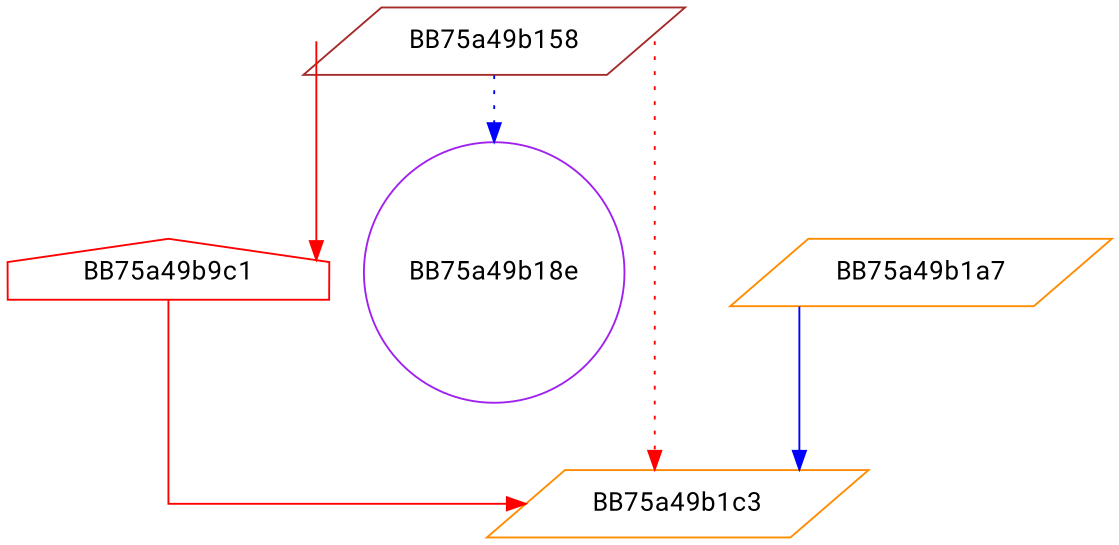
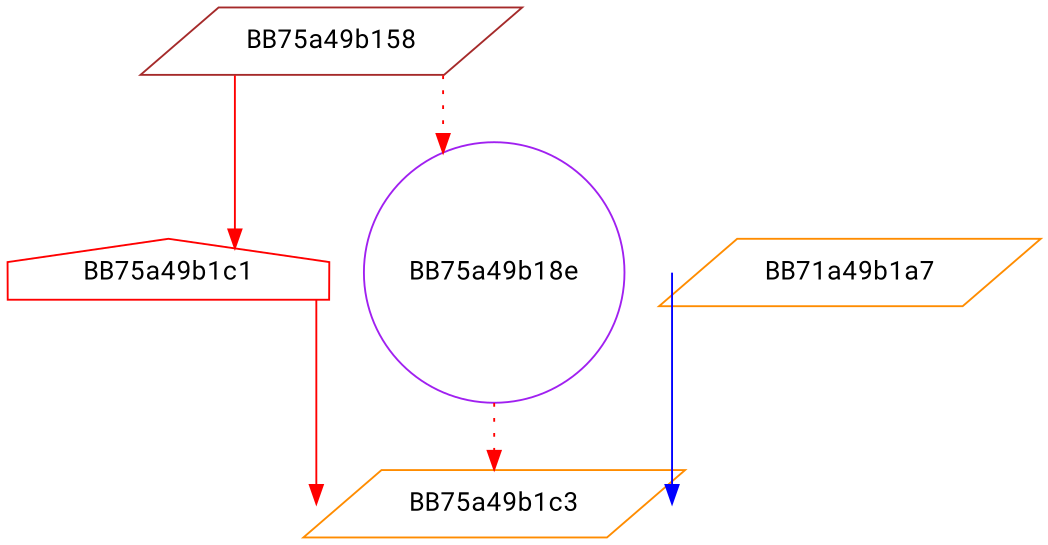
edge "BB75a49b158" -> "BB75a49b18e": color blue -> red
edge "BB75a49b158" -> "BB75a49b1c3": now "BB75a49b18e" -> "BB75a49b1c3"
node "BB75a49b9c1": label "BB75a49b9c1" -> "BB75a49b1c1"
node "BB75a49b1a7": label "BB75a49b1a7" -> "BB71a49b1a7"
